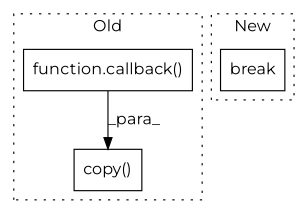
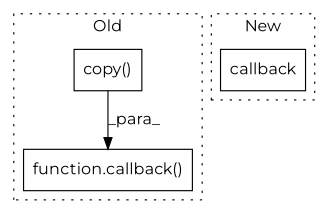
node "break": label "break" -> "callback"
edge "function.callback()" -> "copy()": reversed
